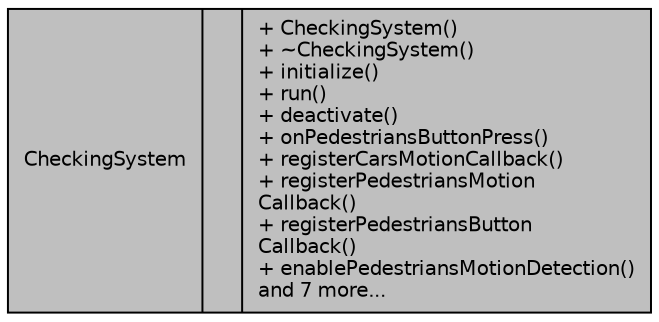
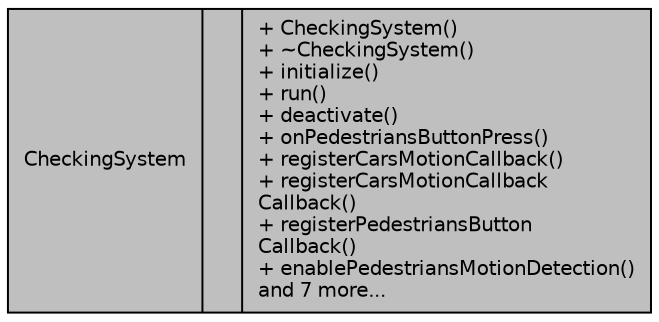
node "CheckingSystem": text "+ registerPedestriansMotion" -> "+ registerCarsMotionCallback"
